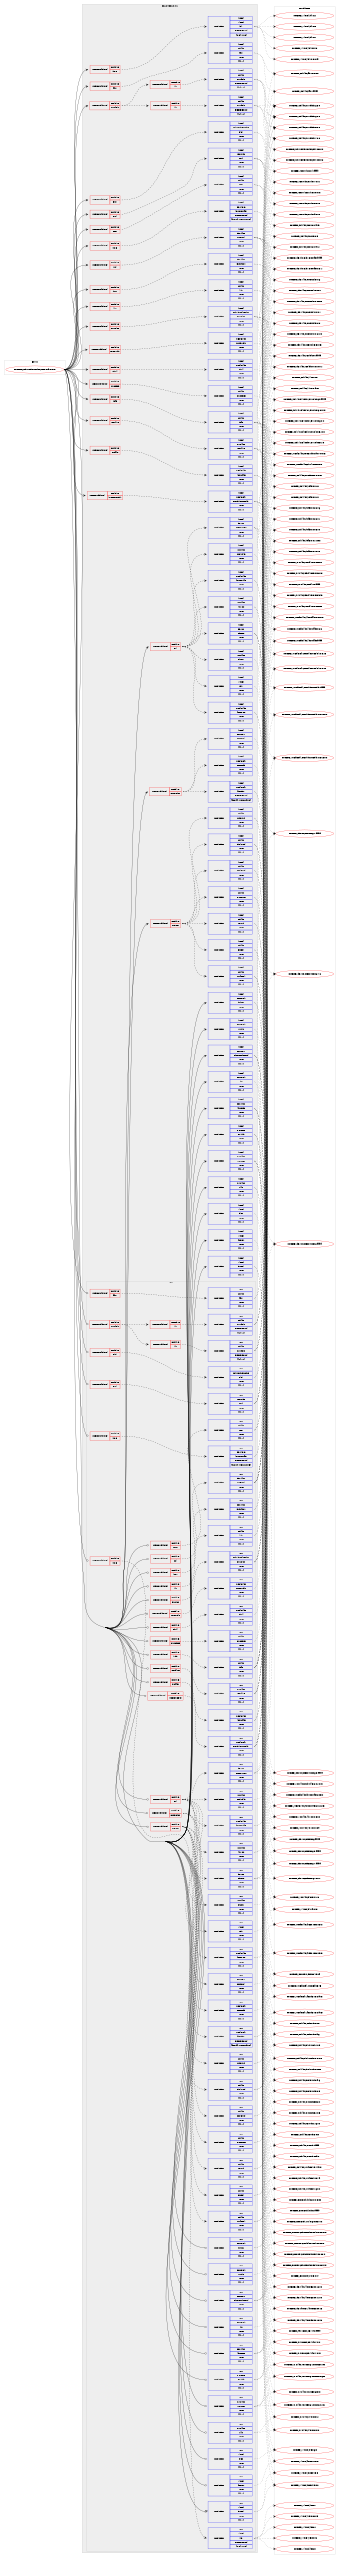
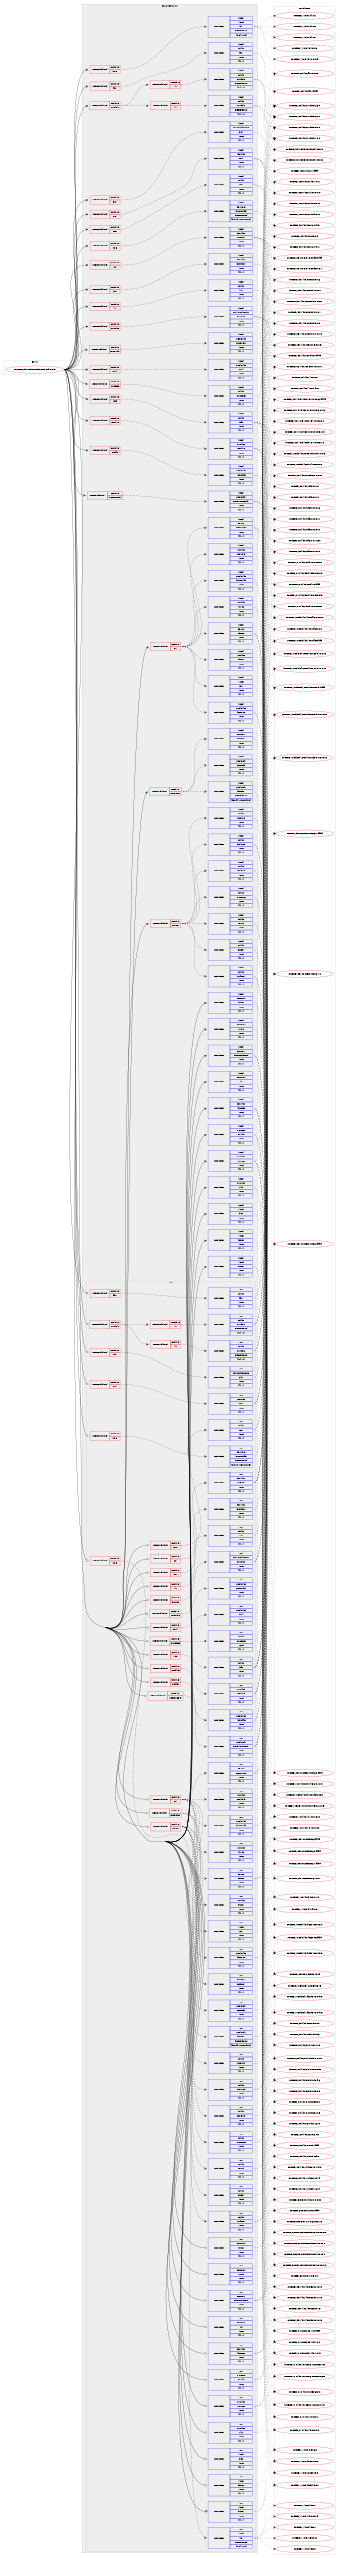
node "portage://dev-qt/qt5use-6.7.9999": label "portage://dev-qt/qt5use-6.7.9999" -> "portage://dev-qt/qt5compat-6.7.9999"
node "portage://media-libs/freetype-9999": added
node "portage://app-text/rapidjson-gpl-10.03.1": label "portage://app-text/rapidjson-gpl-10.03.1" -> "portage://app-text/ghostscript-gpl-10.03.1"
node "portage://dev-fortran/libpcre2-10.43": label "portage://dev-fortran/libpcre2-10.43" -> "portage://dev-libs/libpcre2-10.43"
node "portage://fftw-apps/texinfo-9999": label "portage://fftw-apps/texinfo-9999" -> "portage://sys-apps/texinfo-9999"
